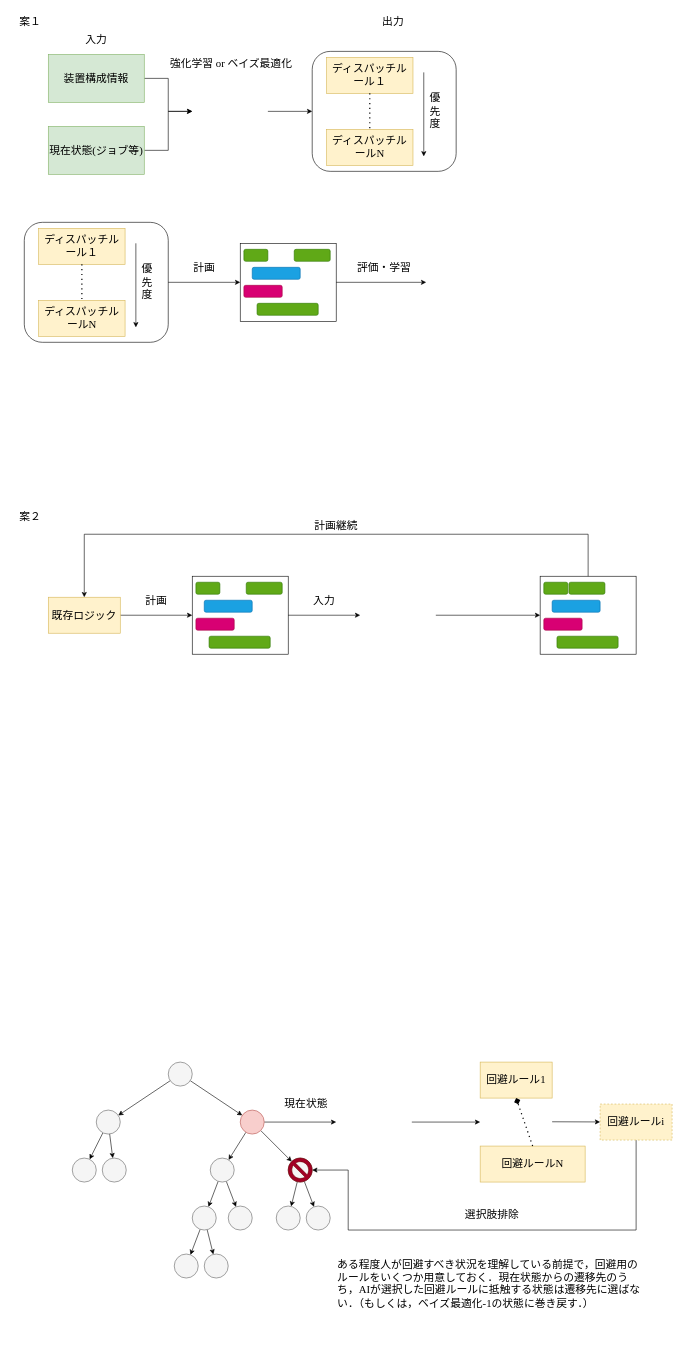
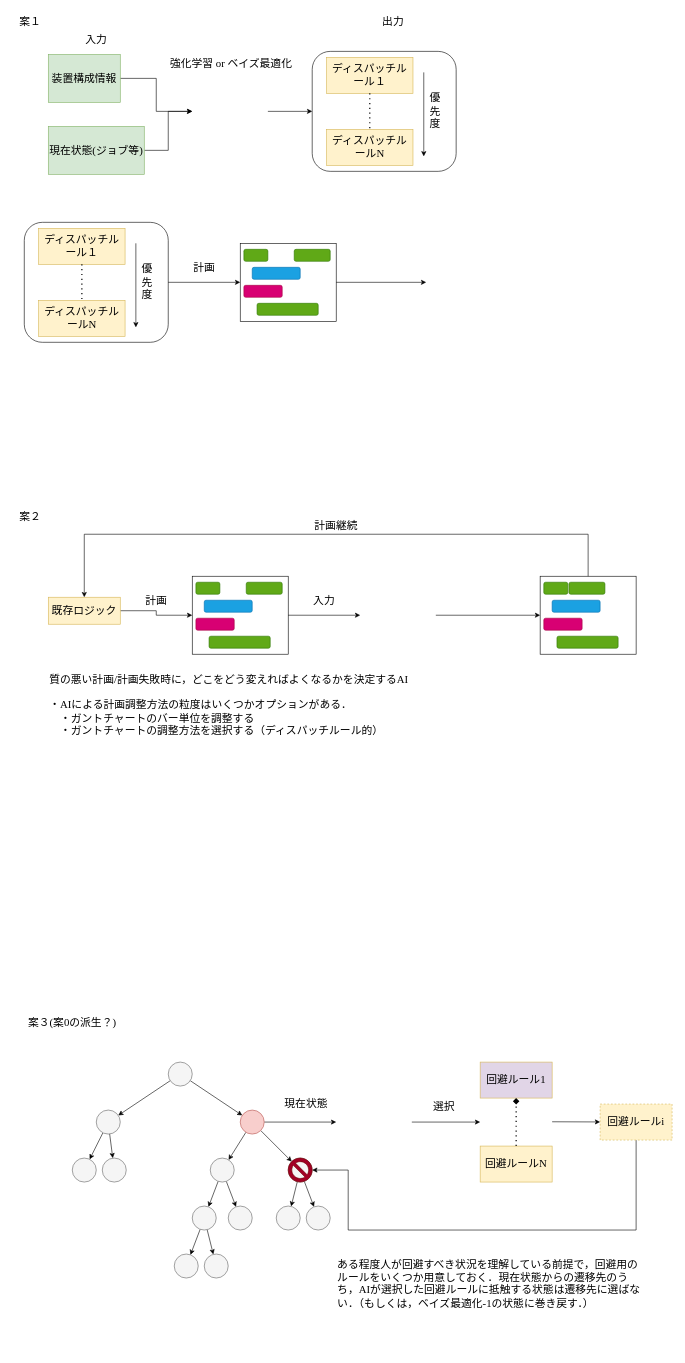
node "装置構成情報": size 96x48 -> 72x48
node "評価・学習": removed
node "既存ロジック": size 72x36 -> 72x27
node "質の悪い計画/計画失敗時に，どこをどう変えればよくなるかを決定するAI ・AIによる計画調整方法の粒度はいくつかオプションがある． ・ガントチャートのバー単位を調整する ・ガントチャートの調整方法を選択する（ディスパッチルール的）": added
node "案３(案0の派生？)": added
node "回避ルール1": fillcolor #fff2cc -> #e1d5e7
node "選択": added
node "回避ルールN": size 105x36 -> 72x36
node "選択肢排除": removed
